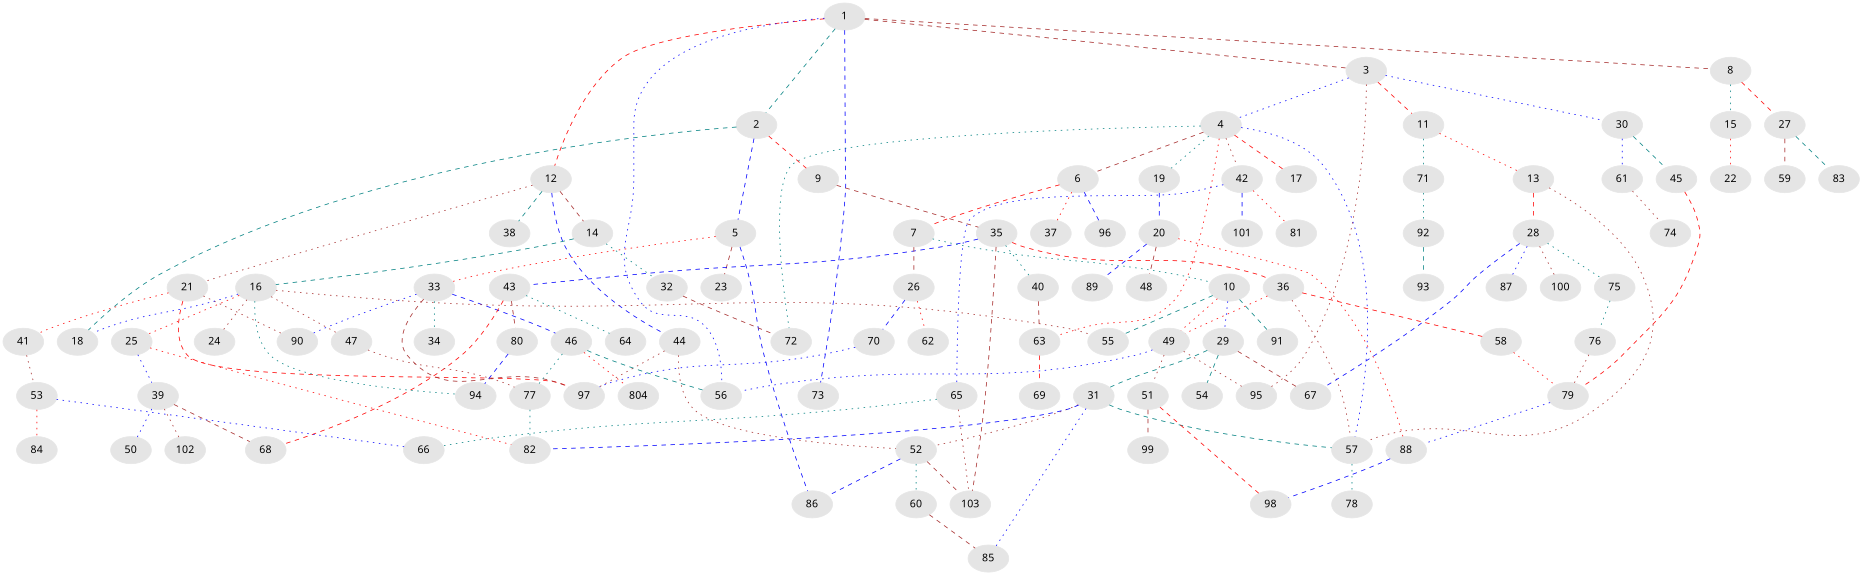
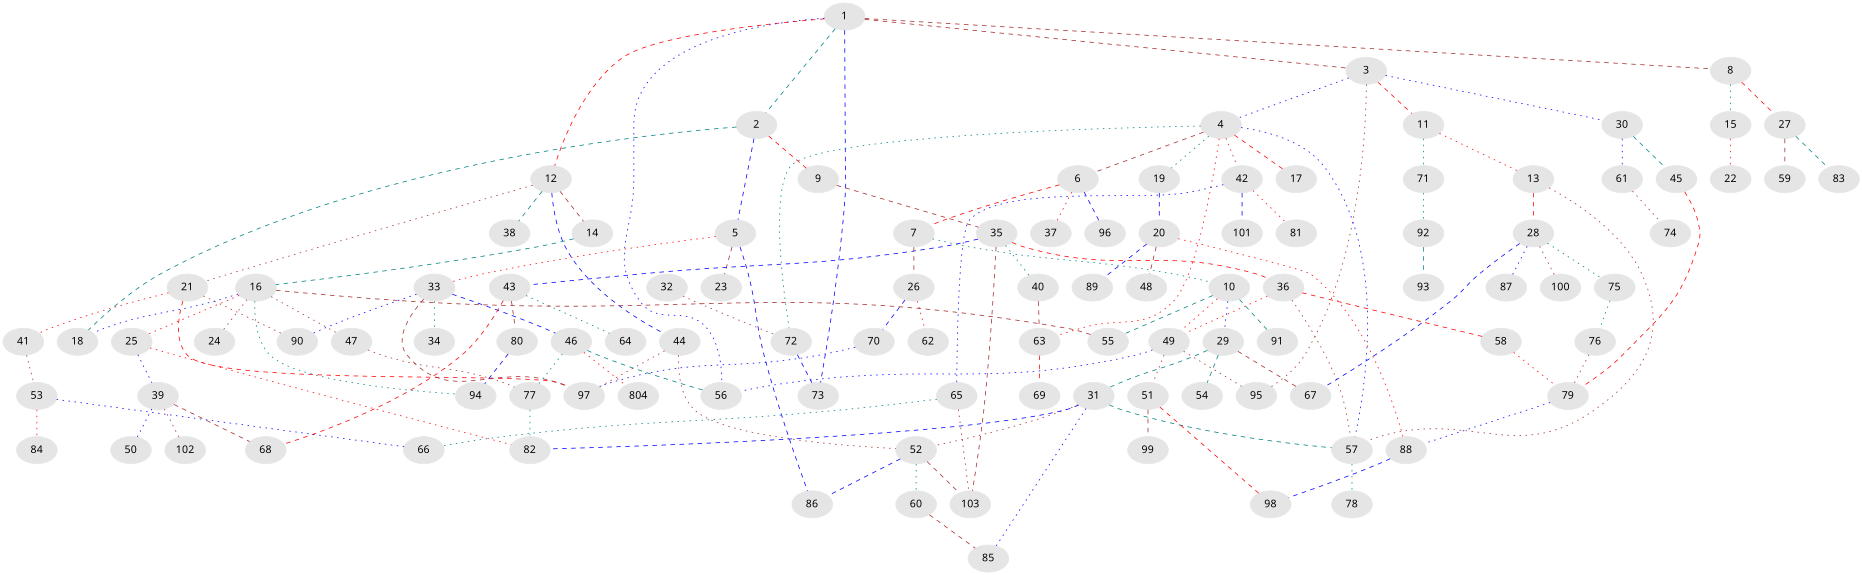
edge "14" -- "32": removed
edge "16" -- "55": style dotted -> dashed
edge "32" -- "72": style dashed -> dotted
edge "72" -- "73": added
